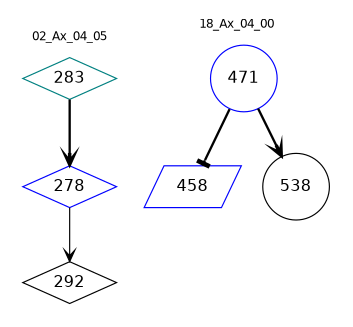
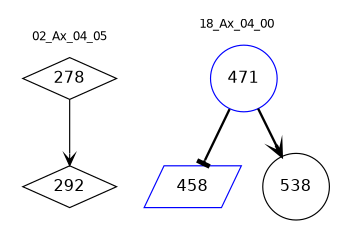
node "283": removed
node "278": color blue -> black
